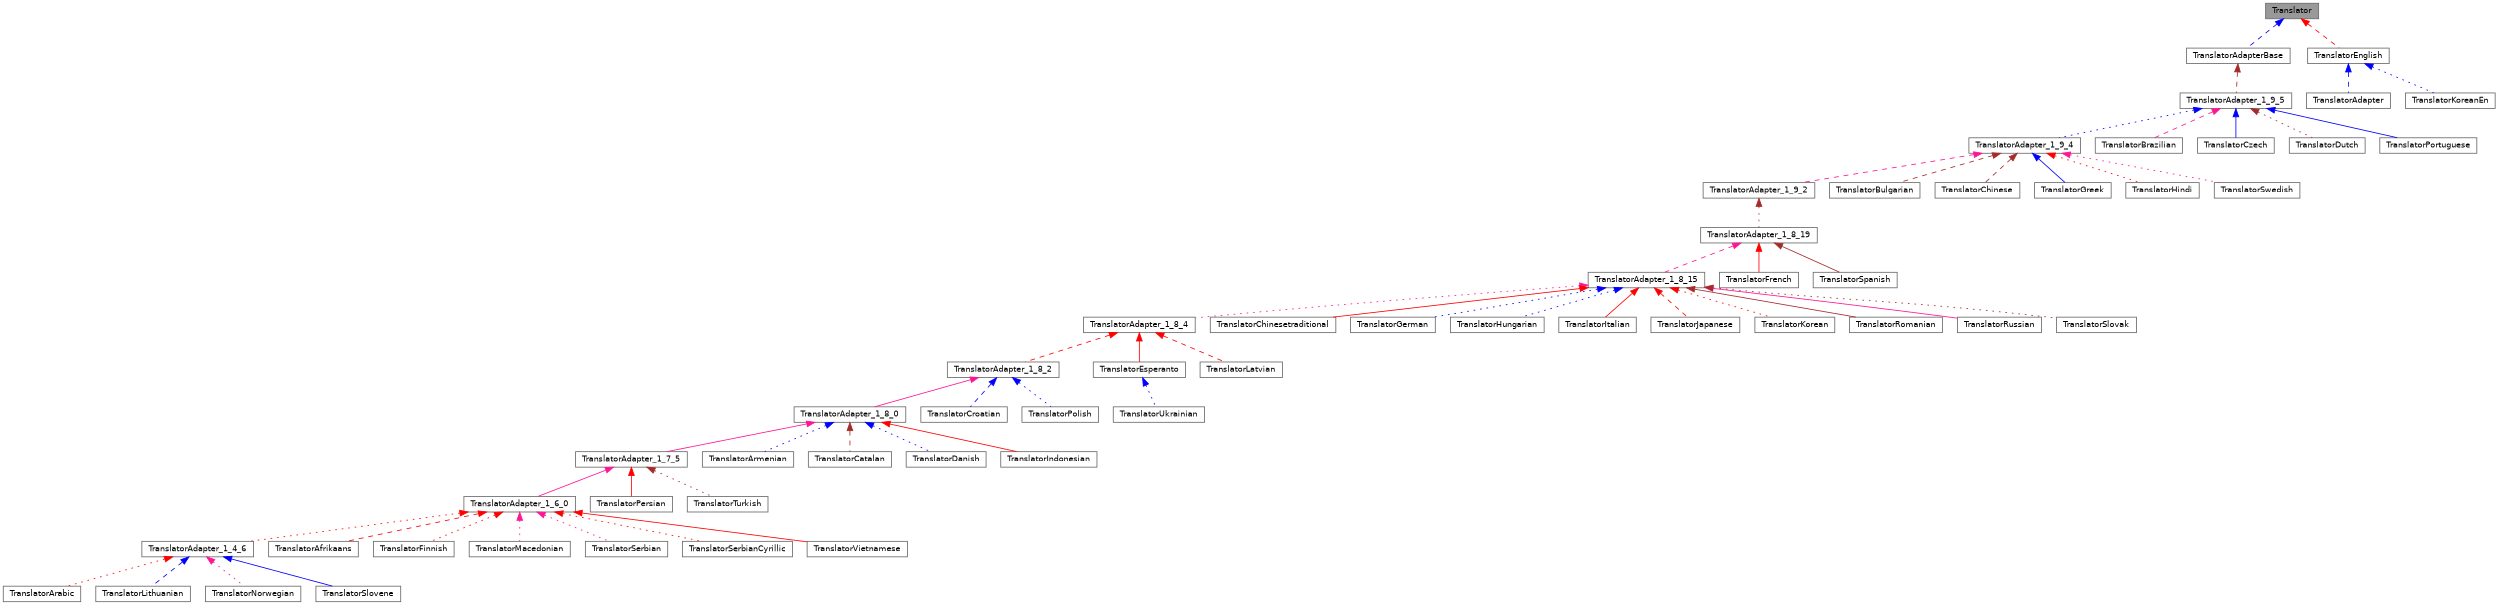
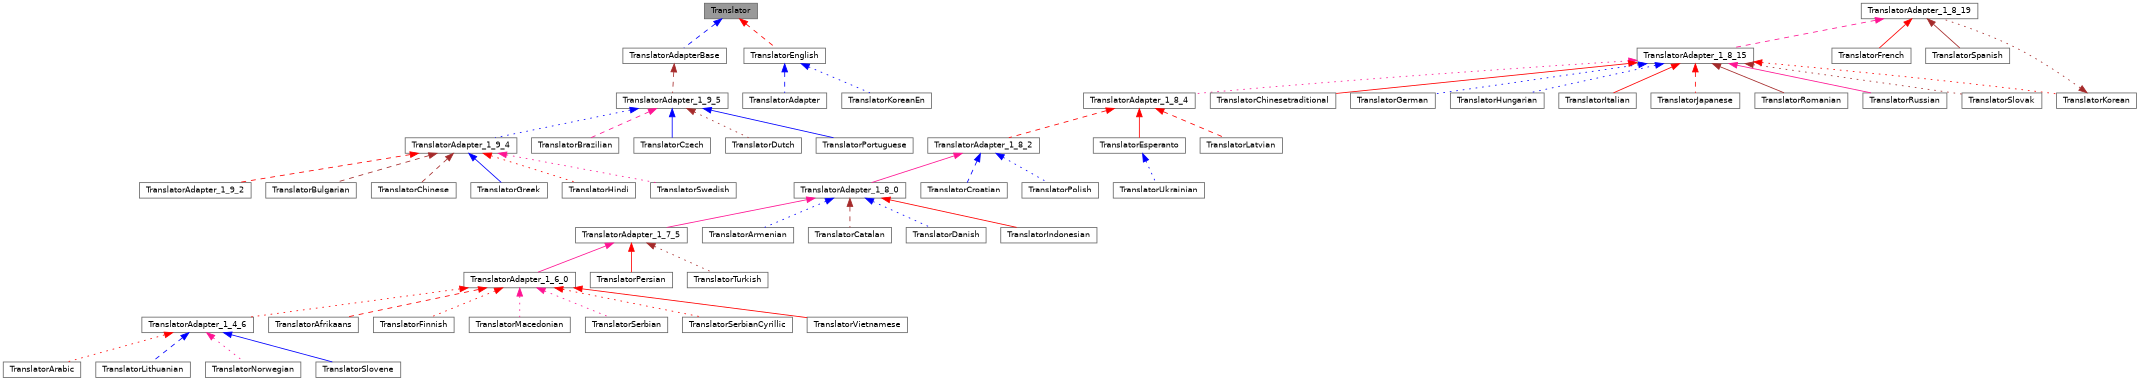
edge "TranslatorAdapter_1_9_2" -> "TranslatorAdapter_1_9_4": color deeppink -> red
edge "TranslatorAdapter_1_8_19" -> "TranslatorAdapter_1_9_2": now "TranslatorAdapter_1_8_19" -> "TranslatorKorean"
